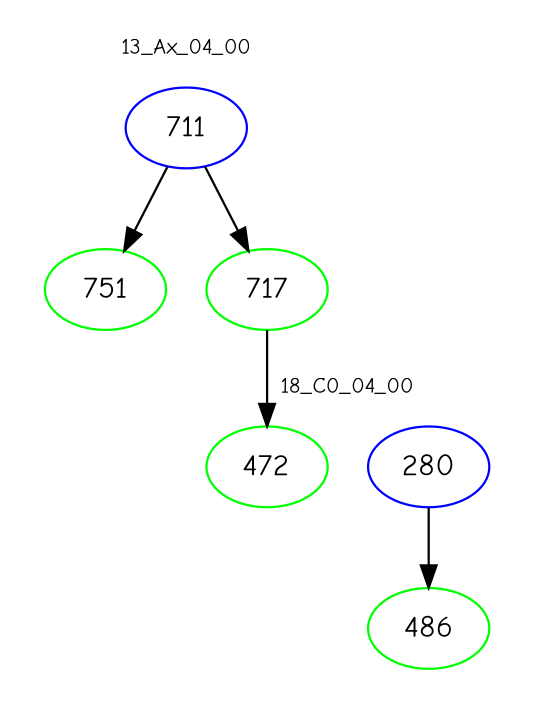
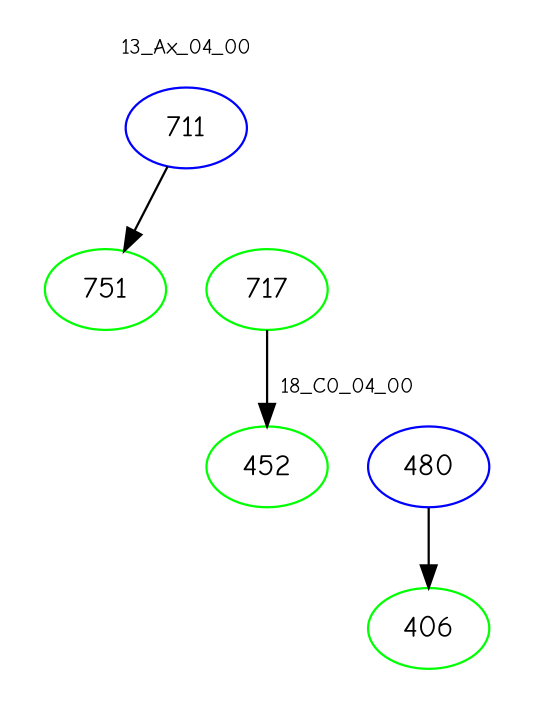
edge "711" -> "717": removed
node "472": label "472" -> "452"
node "280": label "280" -> "480"
node "486": label "486" -> "406"
